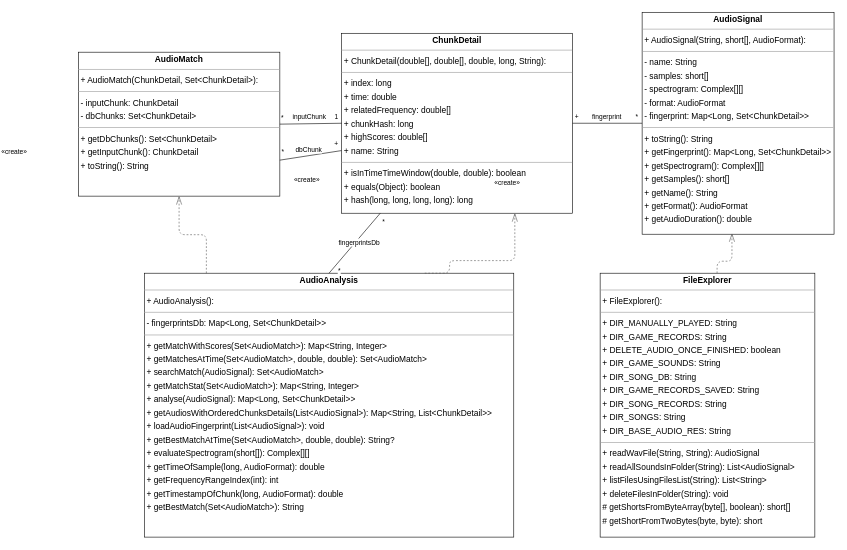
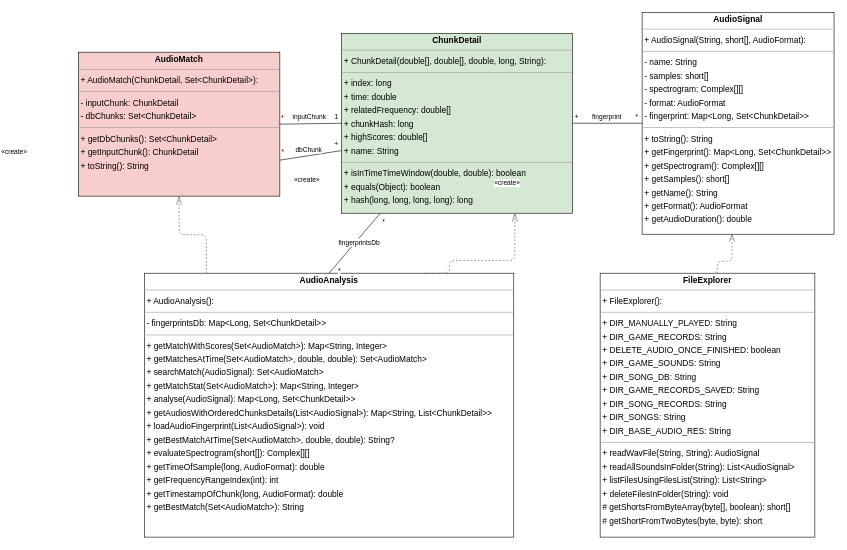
node "ChunkDetail + ChunkDetail(double[], double[], double, long, String): + index: long + time: double + relatedFrequency: double[] + chunkHash: long + highScores: double[] + name: String + isInTimeTimeWindow(double, double): boolean + equals(Object): boolean + hash(long, long, long, long): long": fillcolor #ffffff -> #d5e8d4
node "AudioMatch + AudioMatch(ChunkDetail, Set<ChunkDetail>): - inputChunk: ChunkDetail - dbChunks: Set<ChunkDetail> + getDbChunks(): Set<ChunkDetail> + getInputChunk(): ChunkDetail + toString(): String": fillcolor #ffffff -> #f8cecc
